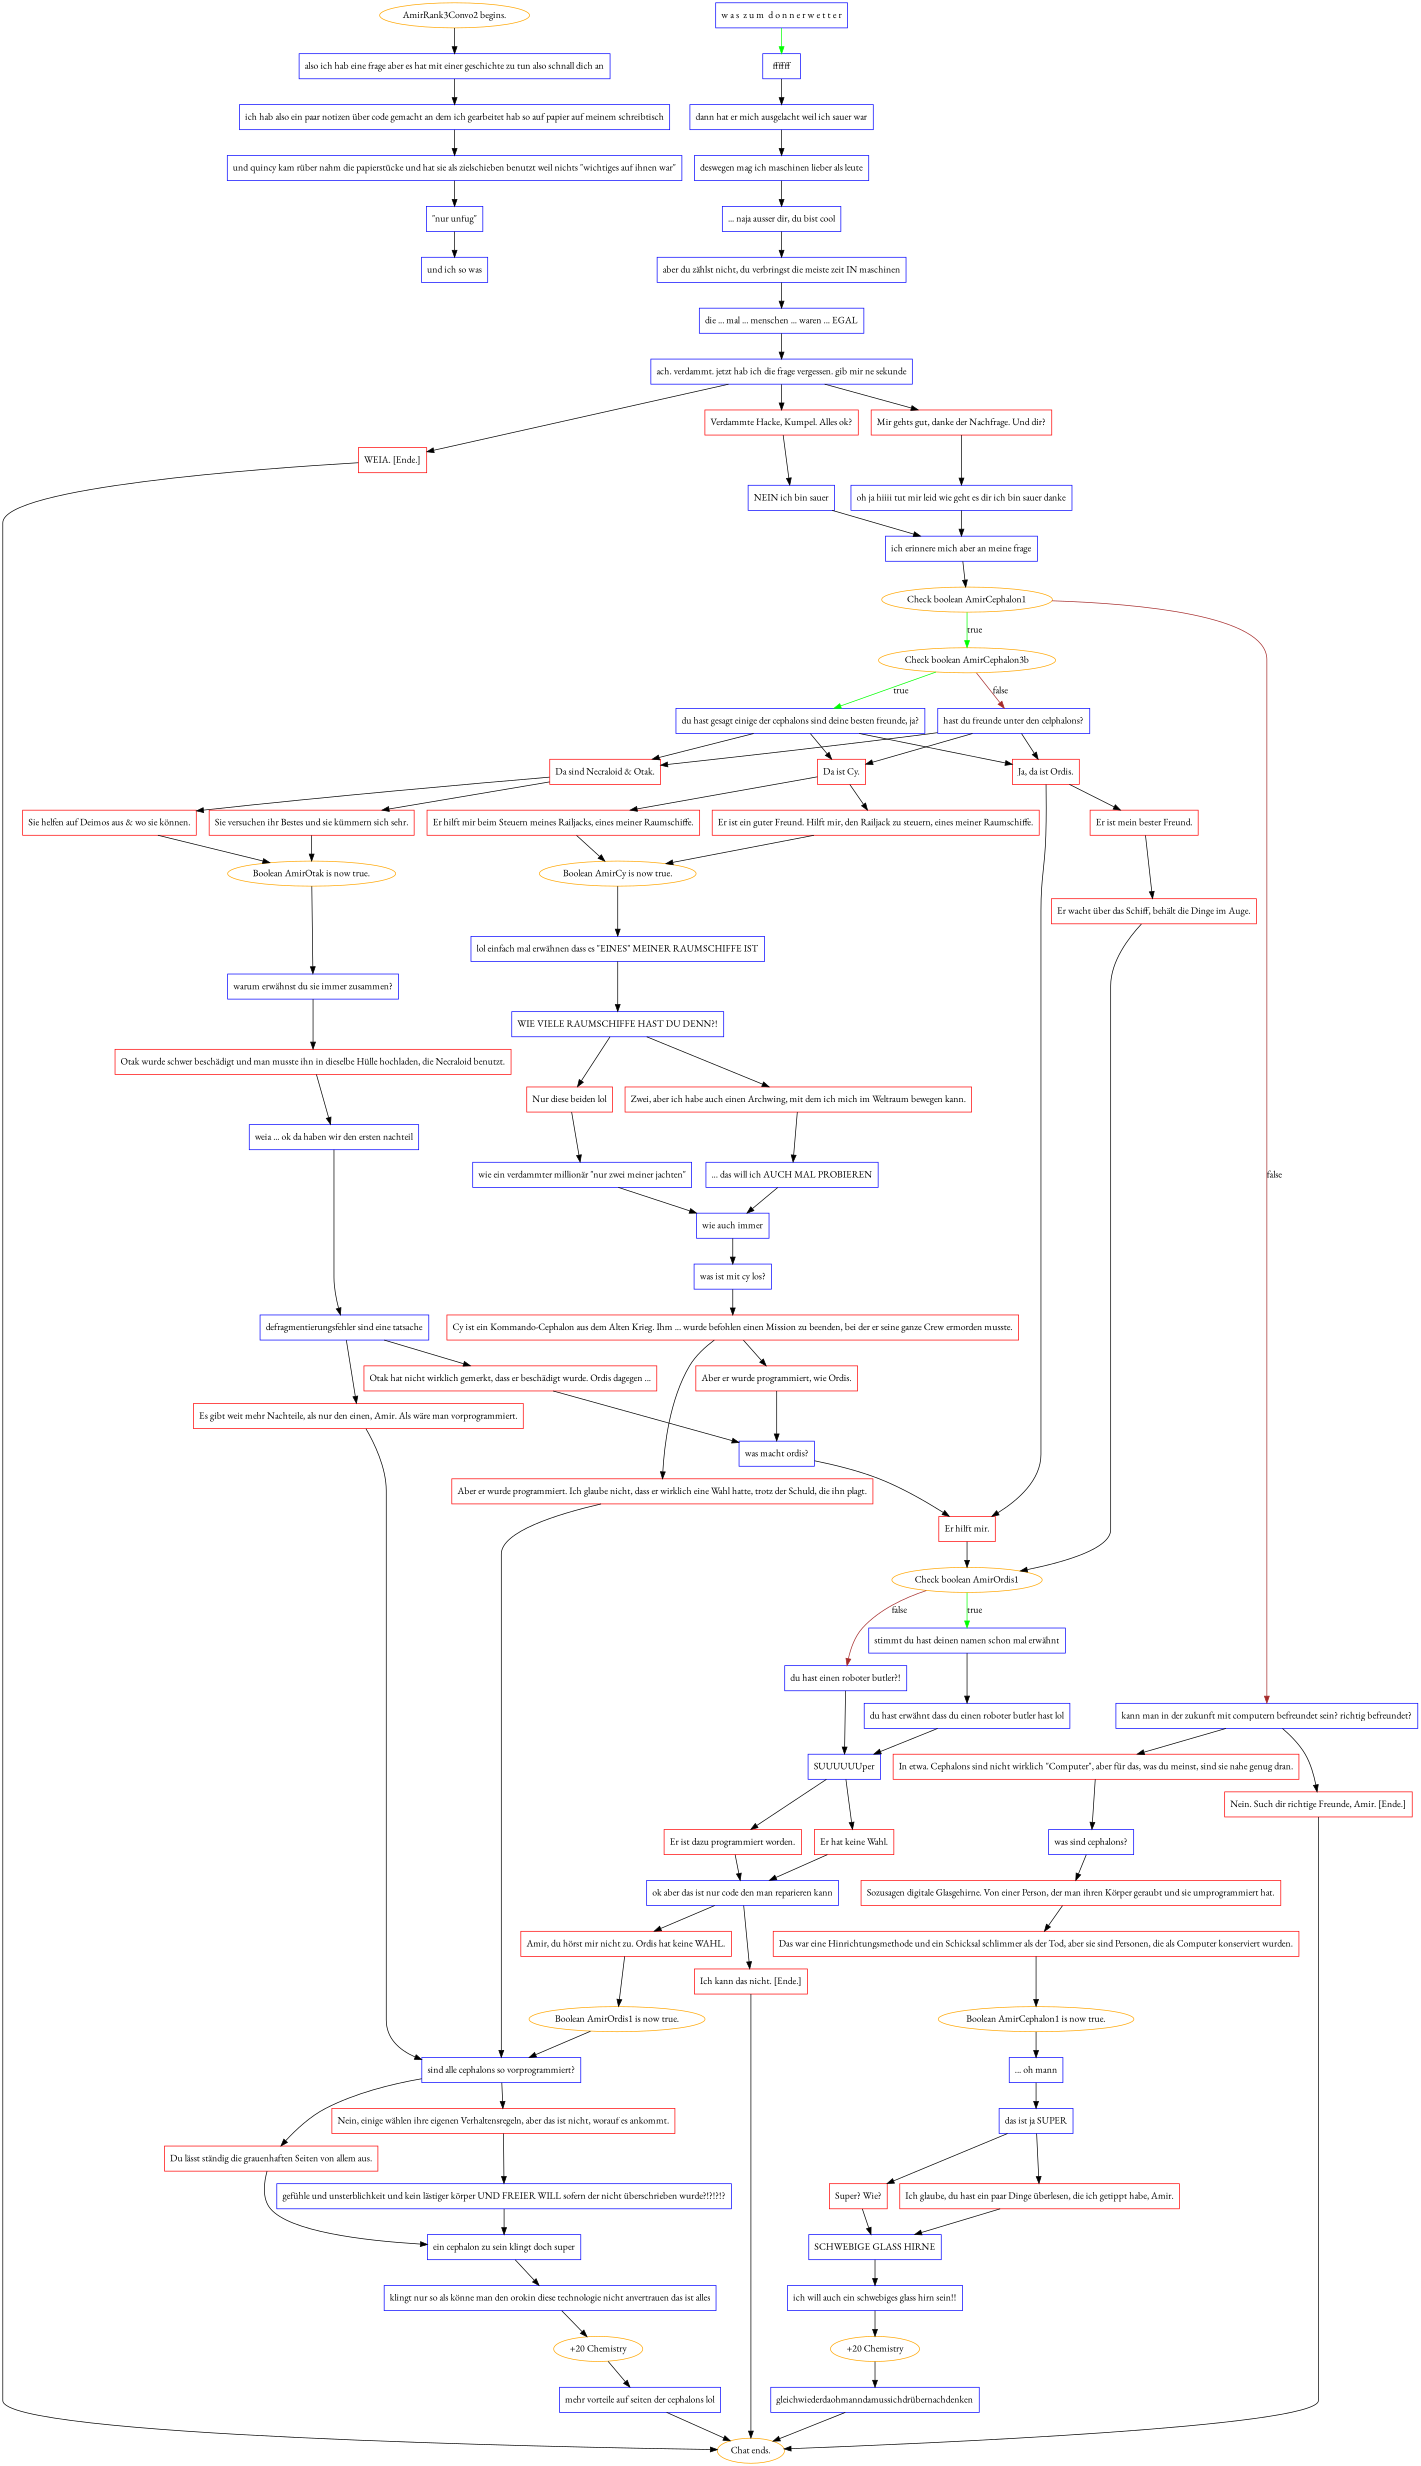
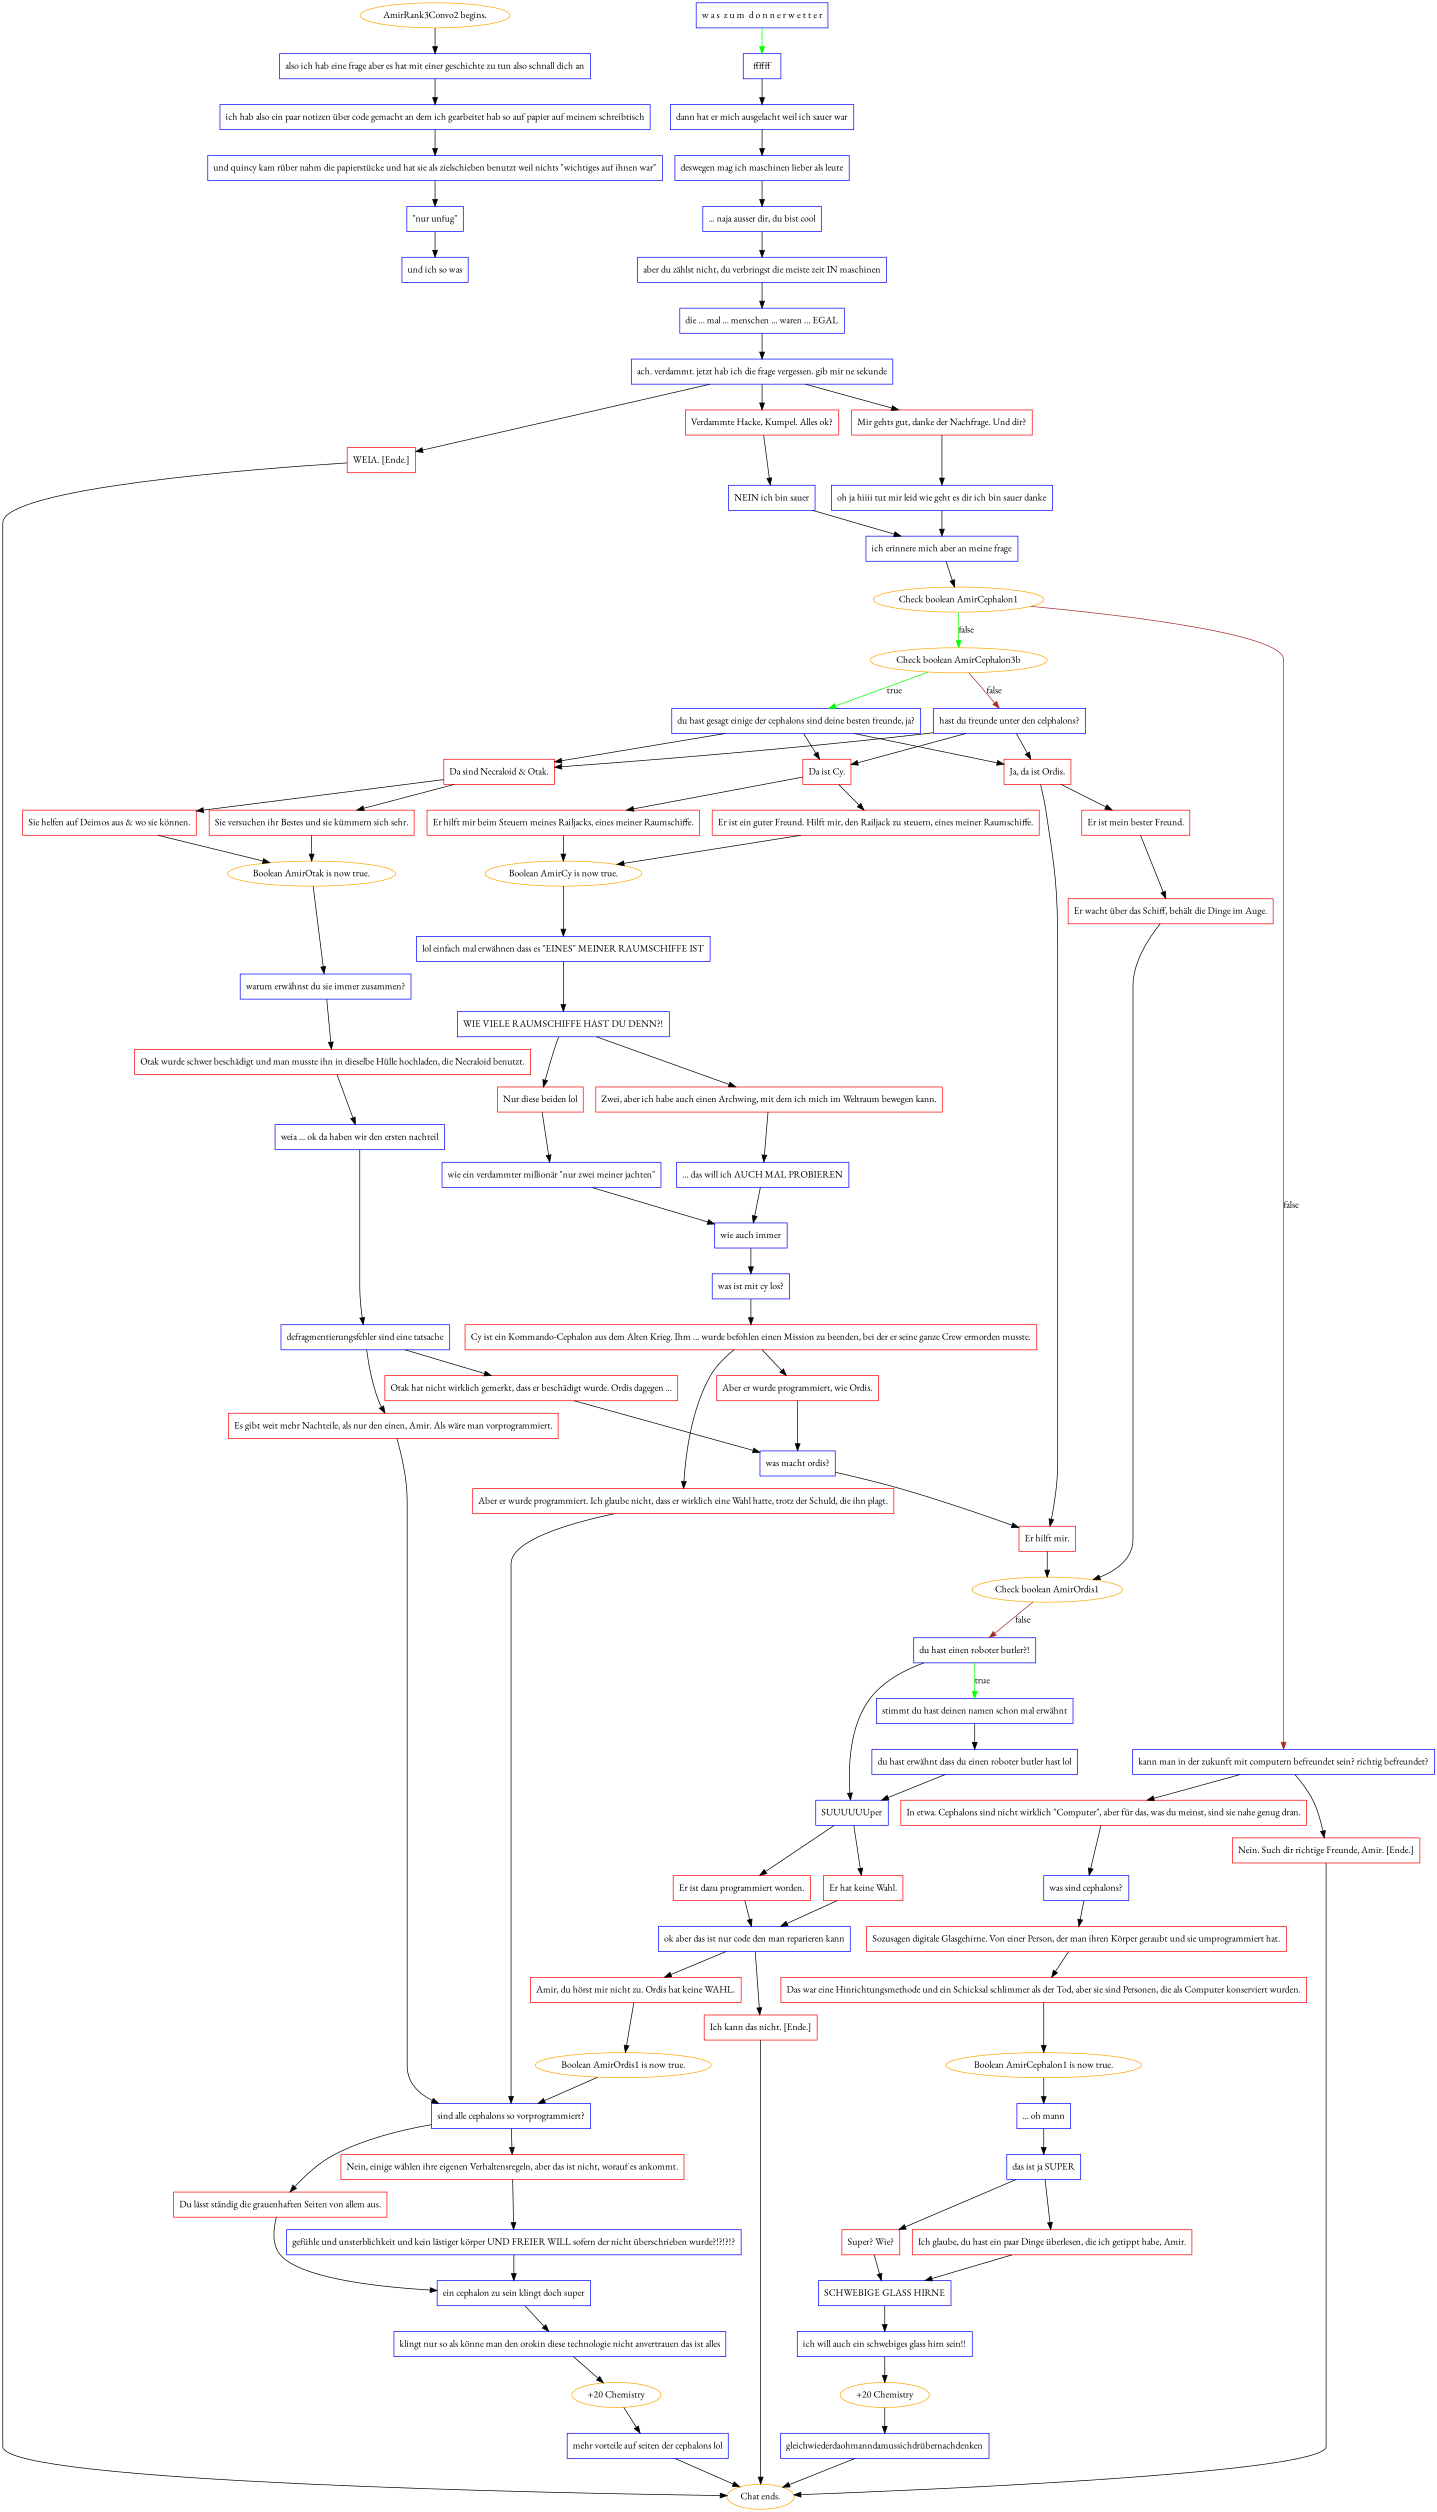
edge "Check boolean AmirCephalon1" -> "Check boolean AmirCephalon3b": label "true" -> "false"
edge "Check boolean AmirOrdis1" -> "stimmt du hast deinen namen schon mal erwähnt": now "du hast einen roboter butler?!" -> "stimmt du hast deinen namen schon mal erwähnt"
